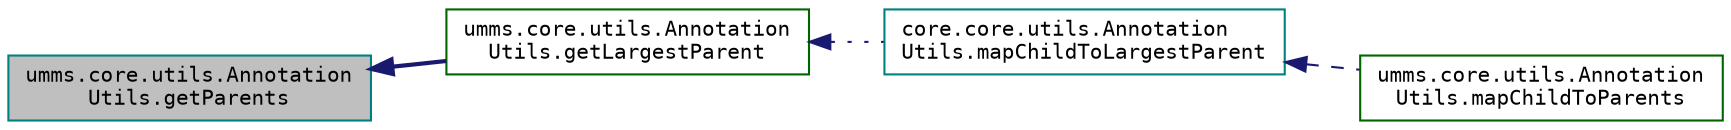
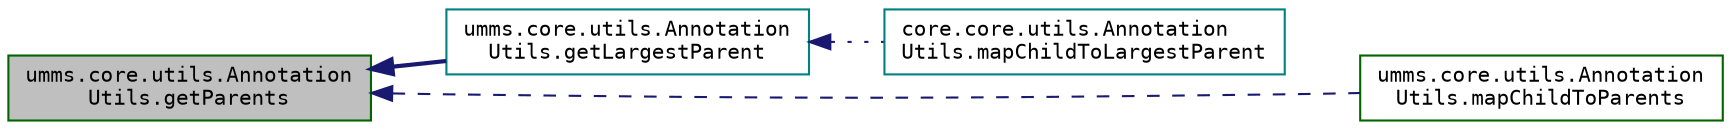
node "umms.core.utils.Annotation Utils.getLargestParent": color darkgreen -> teal
edge "umms.core.utils.Annotation Utils.mapChildToParents" -> "core.core.utils.Annotation Utils.mapChildToLargestParent": now "umms.core.utils.Annotation Utils.mapChildToParents" -> "umms.core.utils.Annotation Utils.getParents"
node "umms.core.utils.Annotation Utils.getParents": color teal -> darkgreen
